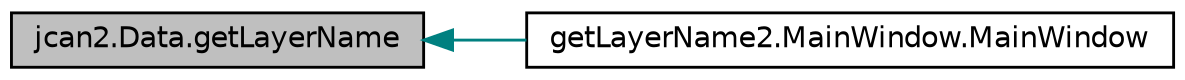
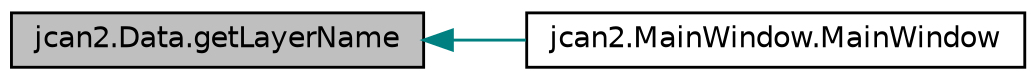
node "getLayerName2.MainWindow.MainWindow": label "getLayerName2.MainWindow.MainWindow" -> "jcan2.MainWindow.MainWindow"
